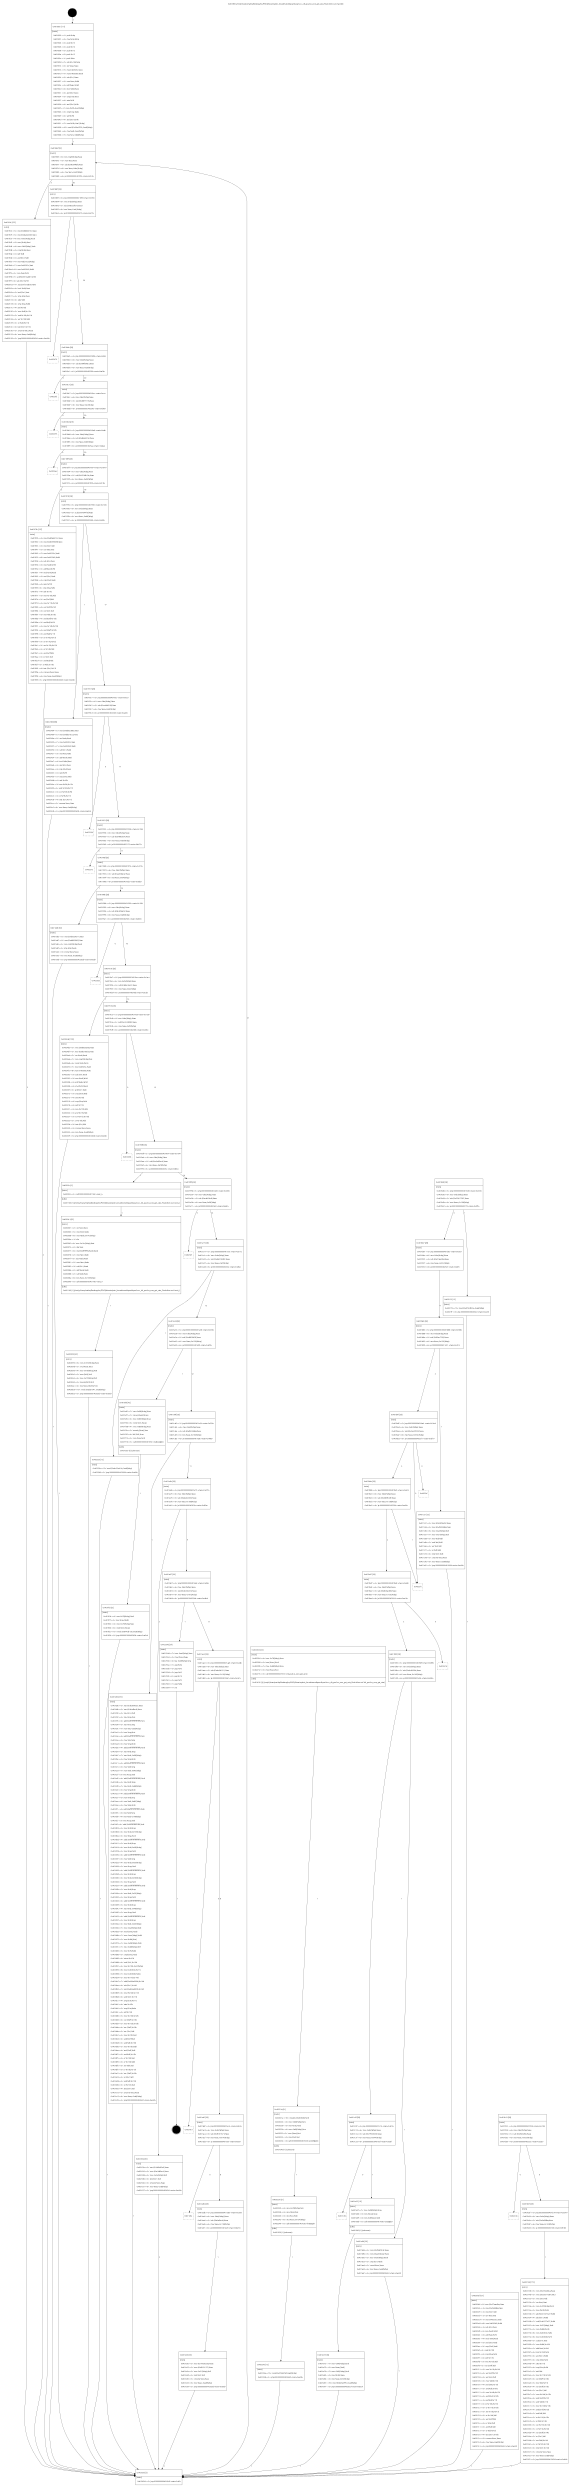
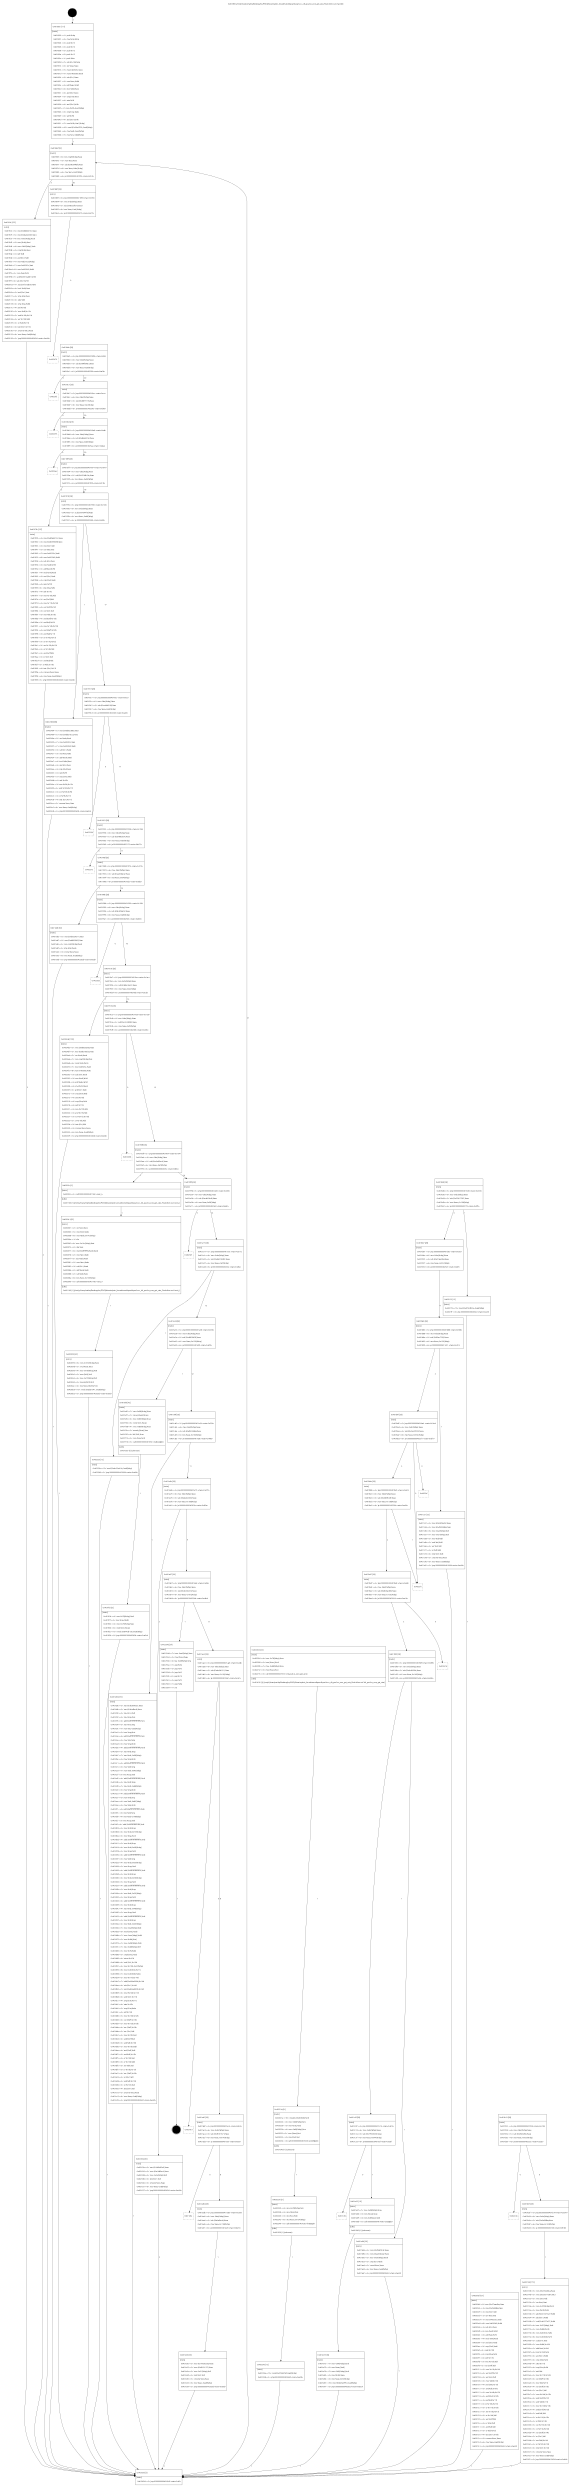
edge "0x40188f [28]" -> "0x4018ab [28]": removed, label "20"
